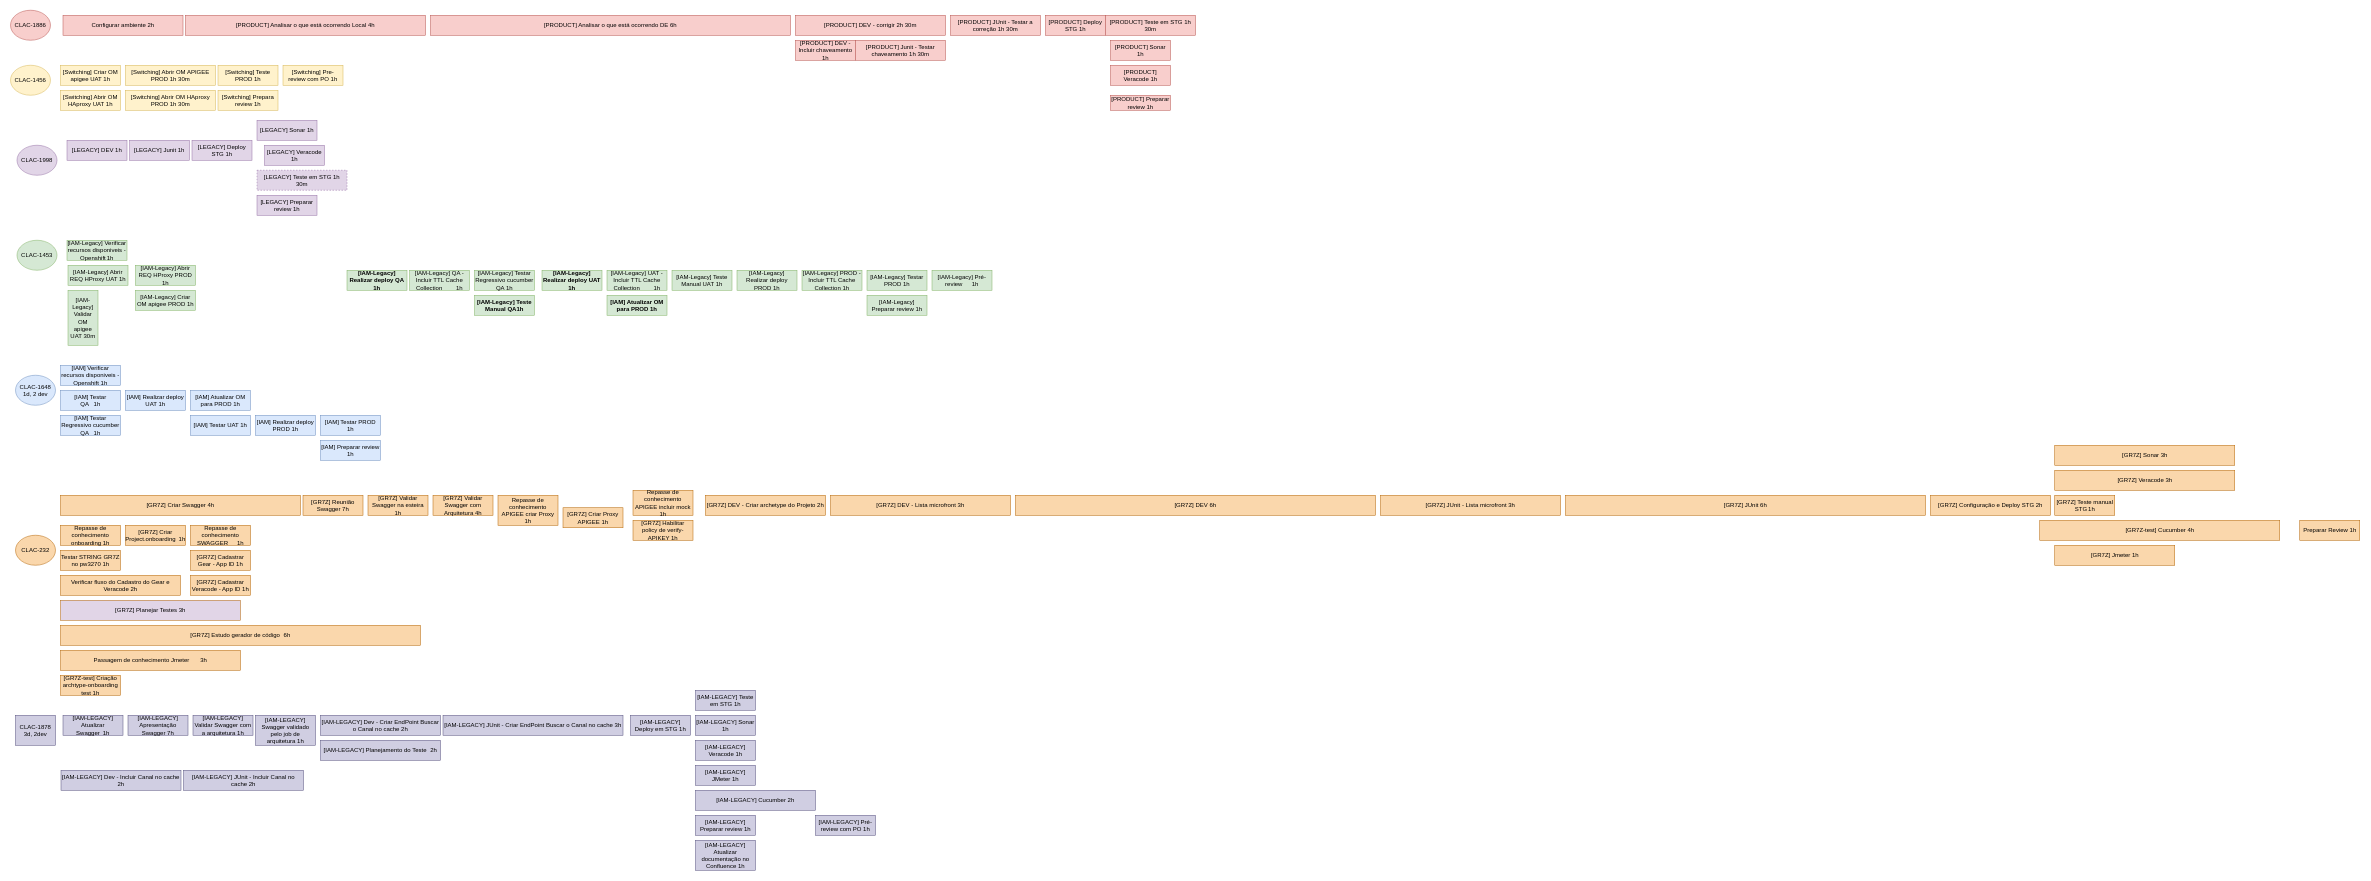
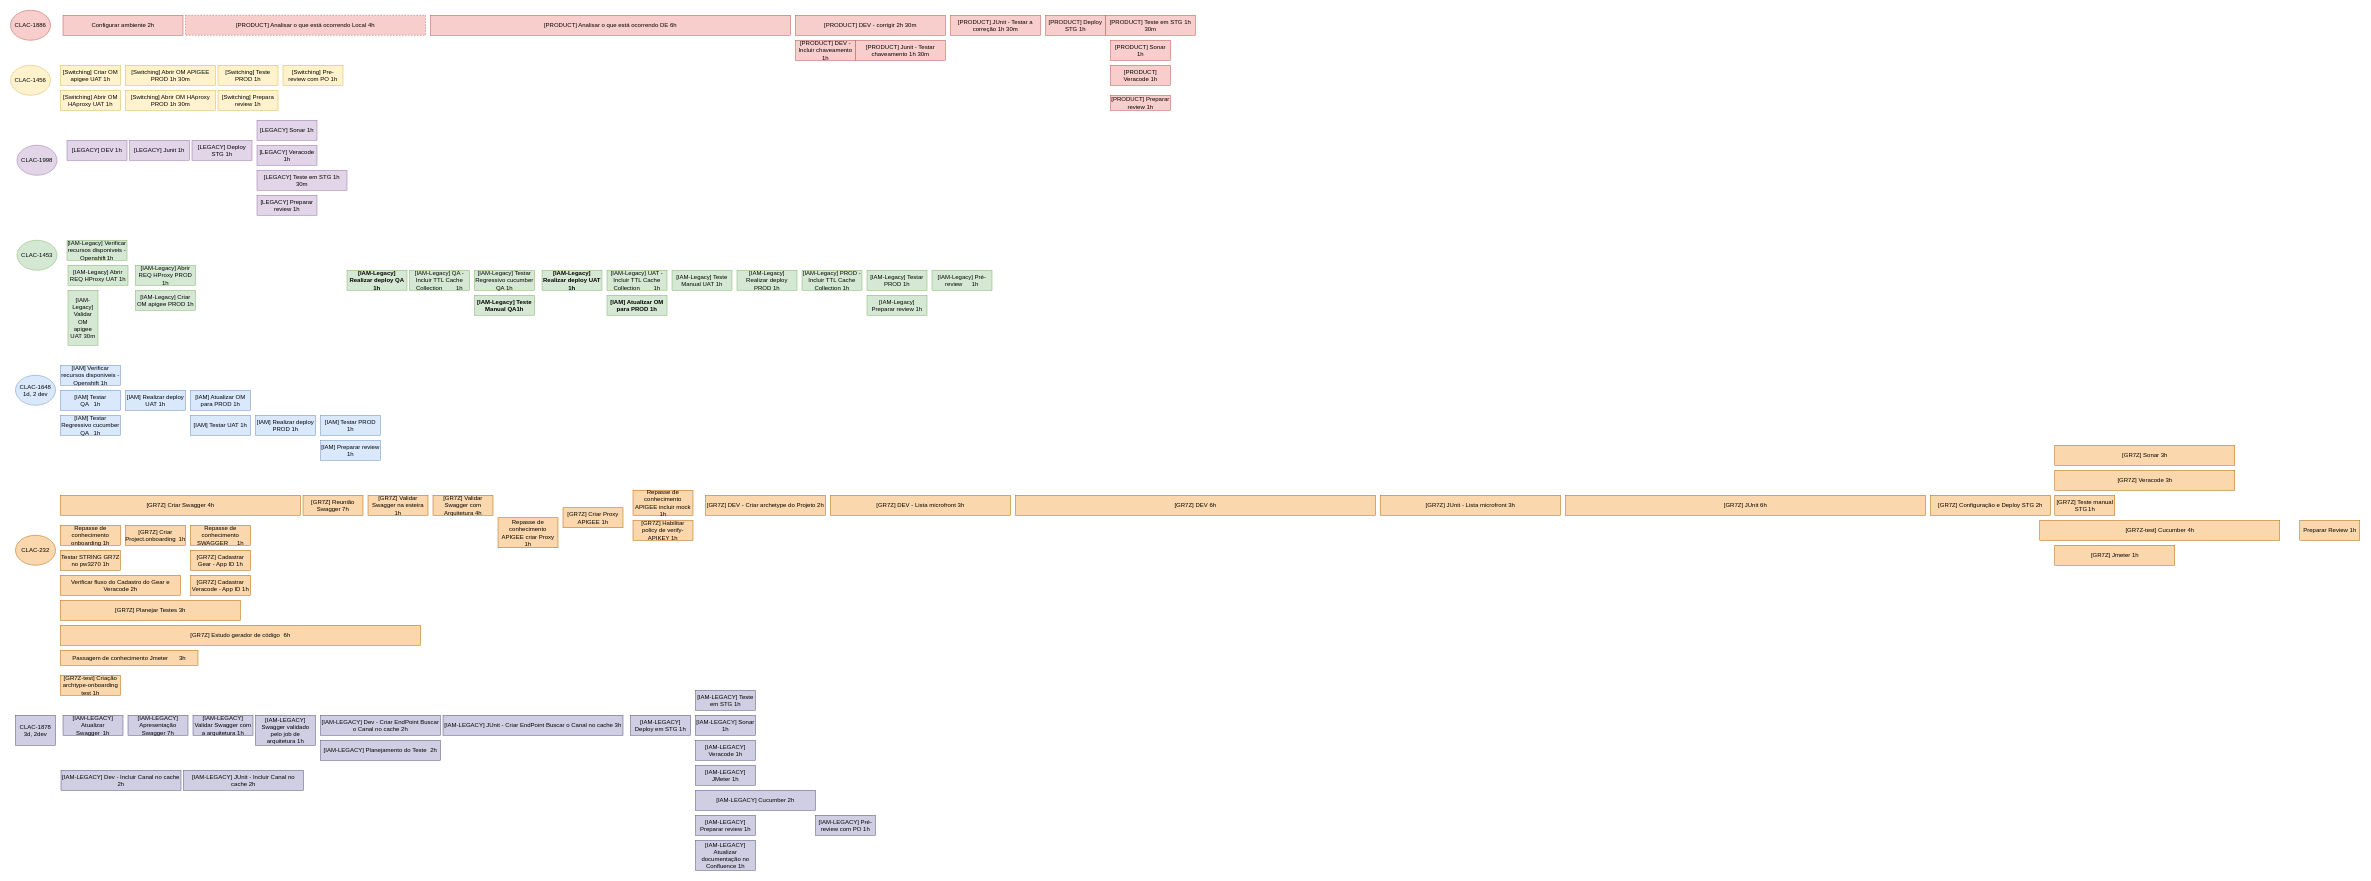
node "[PRODUCT] Analisar o que está ocorrendo Local 4h": style solid -> dashed
node "[LEGACY] Veracode 1h": moved (294, 155) -> (287, 155)
node "[LEGACY] Teste em STG 1h 30m": style dashed -> solid
node "Repasse de conhecimento APIGEE criar Proxy 1h": moved (528, 510) -> (528, 533)
node "[GR7Z] Planejar Testes 3h": fillcolor #e1d5e7 -> #fad7ac
node "Passagem de conhecimento Jmeter 3h": size 180x20 -> 138x15
